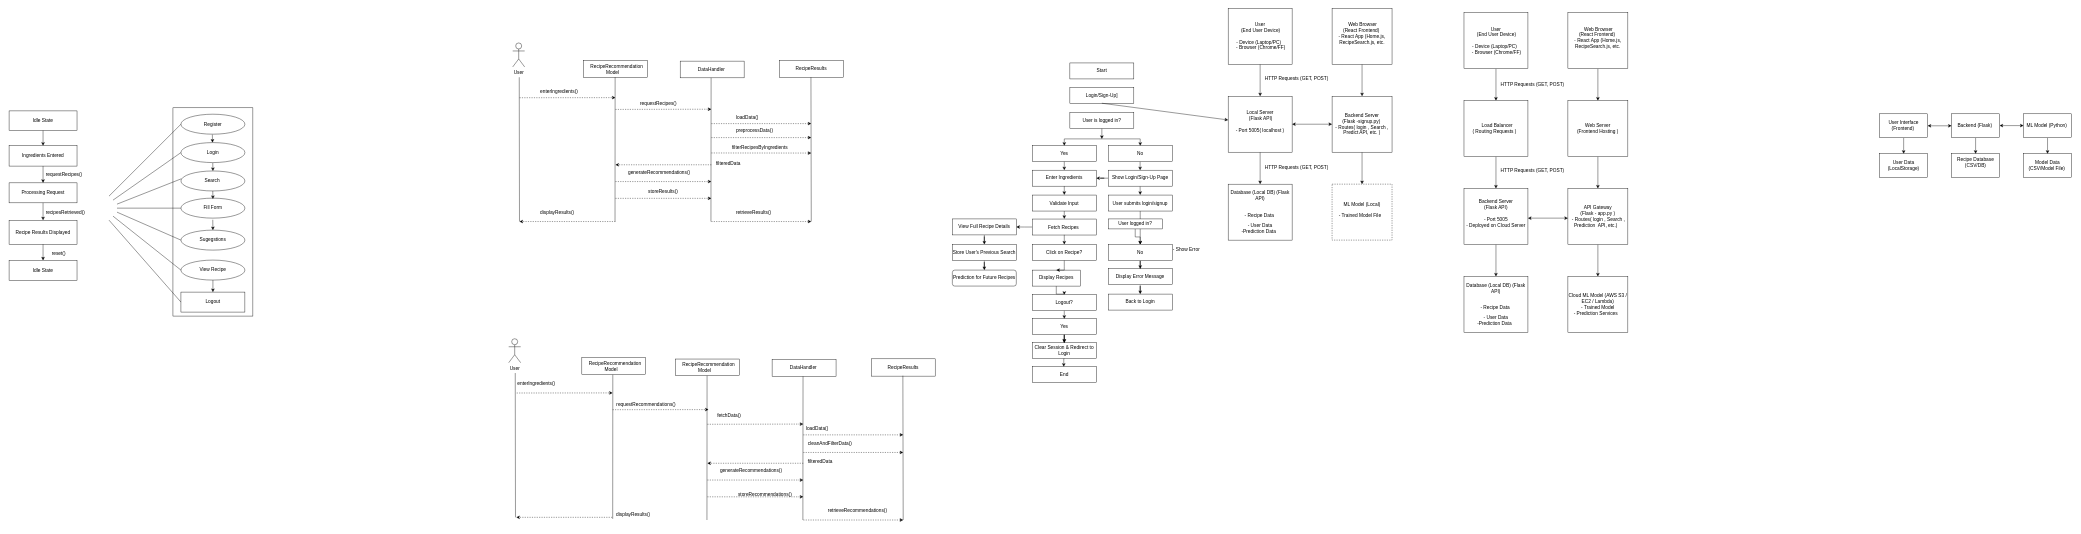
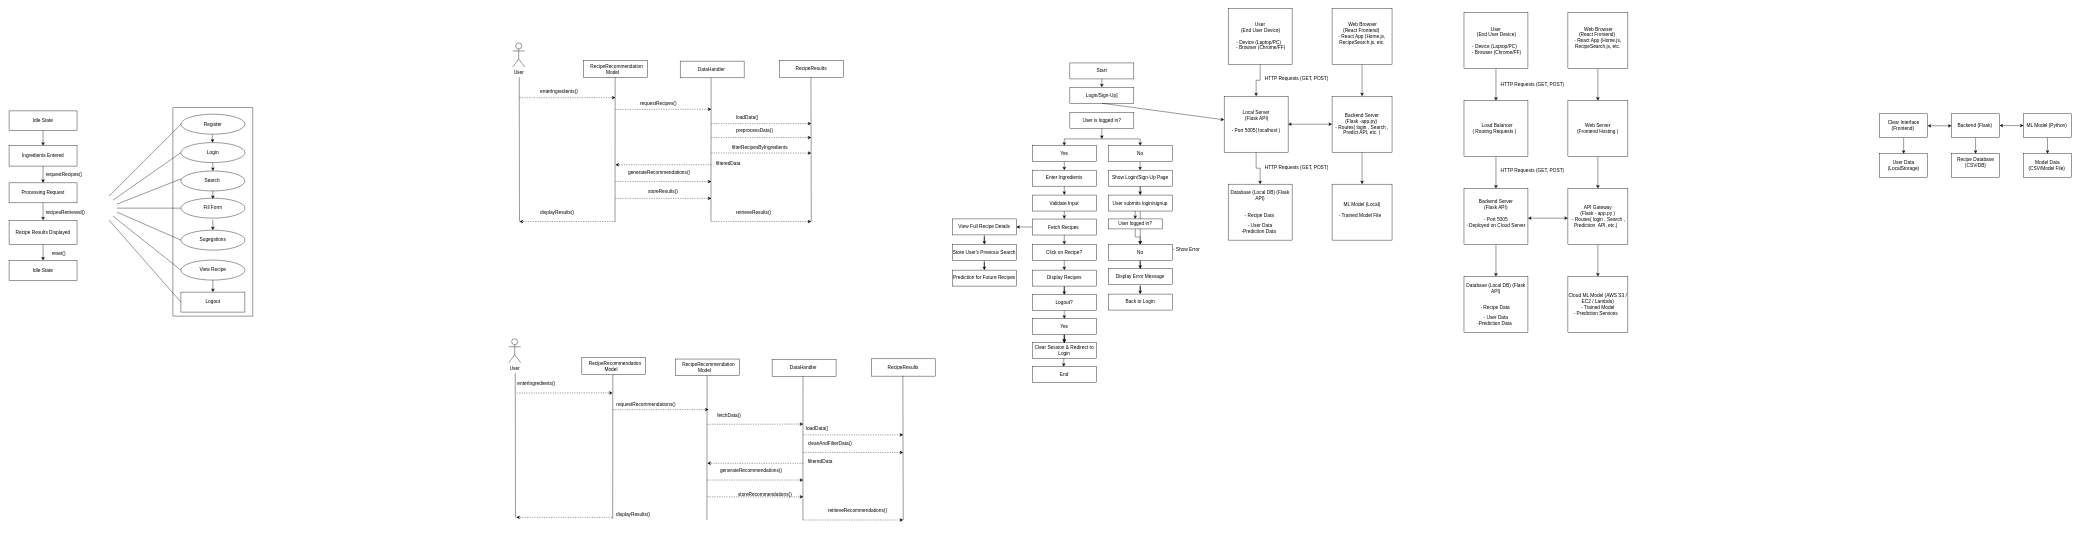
edge "Start" -> "Login/Sign-Up]": added
node "Local Server (Flask API) - Port 5005( localhost )": moved (1260, 124) -> (1256, 124)
node "Backend Server (Flask -signup.py) - Routes( login , Search , Predict API, etc. )": label "Backend Server (Flask -signup.py) - Routes( login , Search , Predict API, etc. )" -> "Backend Server (Flask -app.py) - Routes( login , Search , Predict API, etc. )"
node "User Interface (Frontend)": label "User Interface (Frontend)" -> "Clear Interface (Frontend)"
edge "Show Login/Sign-Up Page" -> "Enter Ingredients": now "Show Login/Sign-Up Page" -> "User logged in?"
node "ML Model (Local) - Trained Model File": style dashed -> solid
node "Prediction for Future Recipes": shape rounded rectangle -> rectangle
node "Display Recipes": size 48x16 -> 64x16
